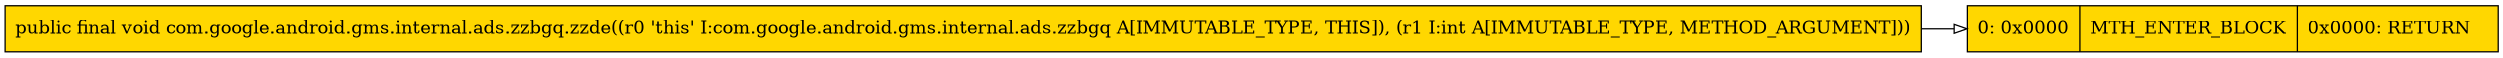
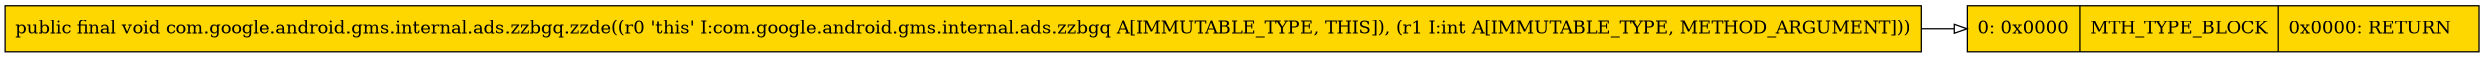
node "0: 0x0000": text "MTH_ENTER_BLOCK" -> "MTH_TYPE_BLOCK"
